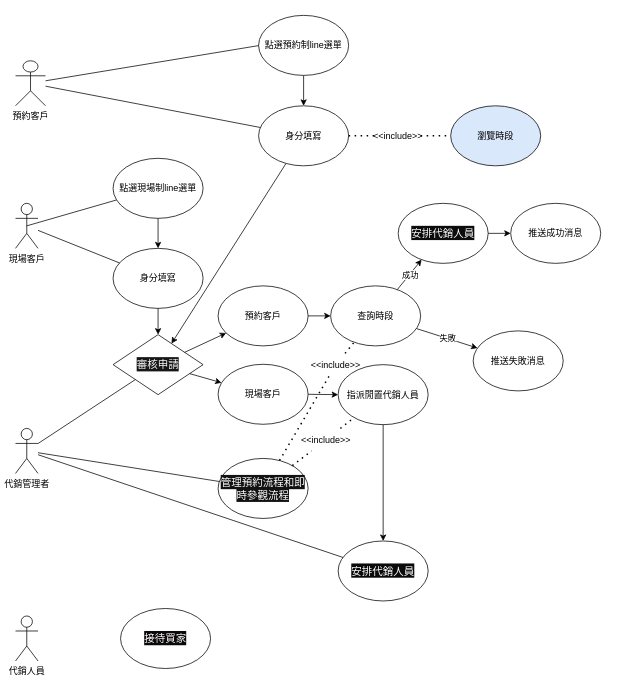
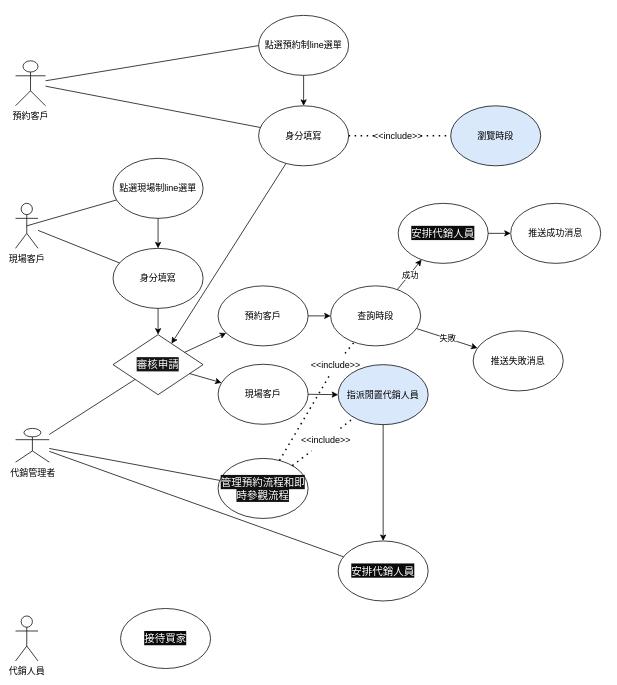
node "指派閒置代銷人員": fillcolor #ffffff -> #dae8fc
node "代銷管理者": size 23x45 -> 34x34
